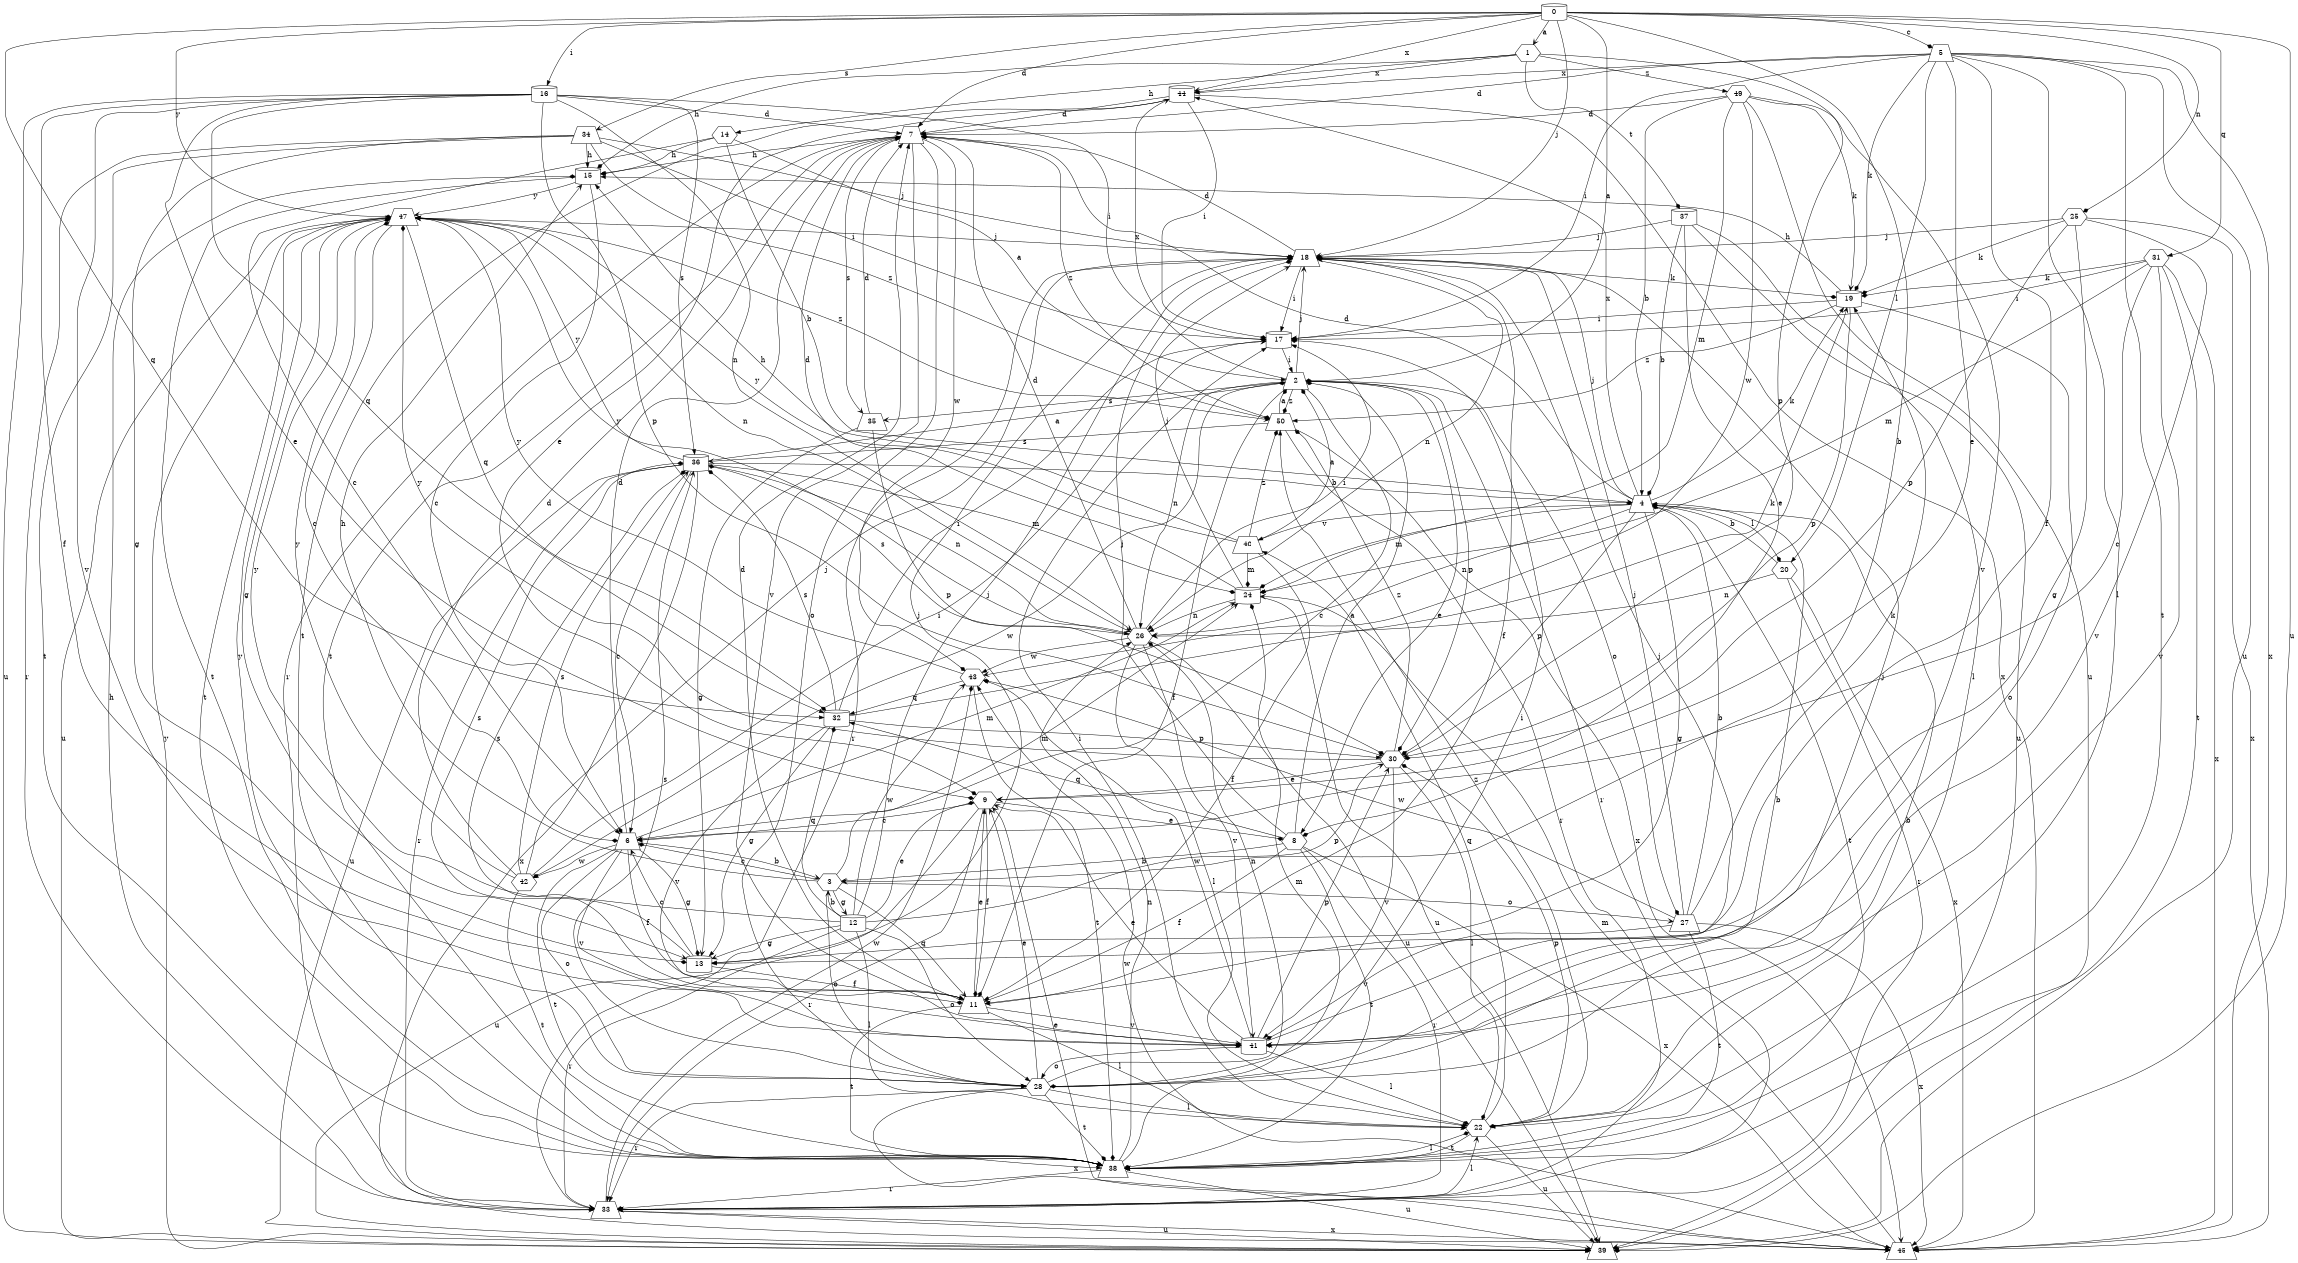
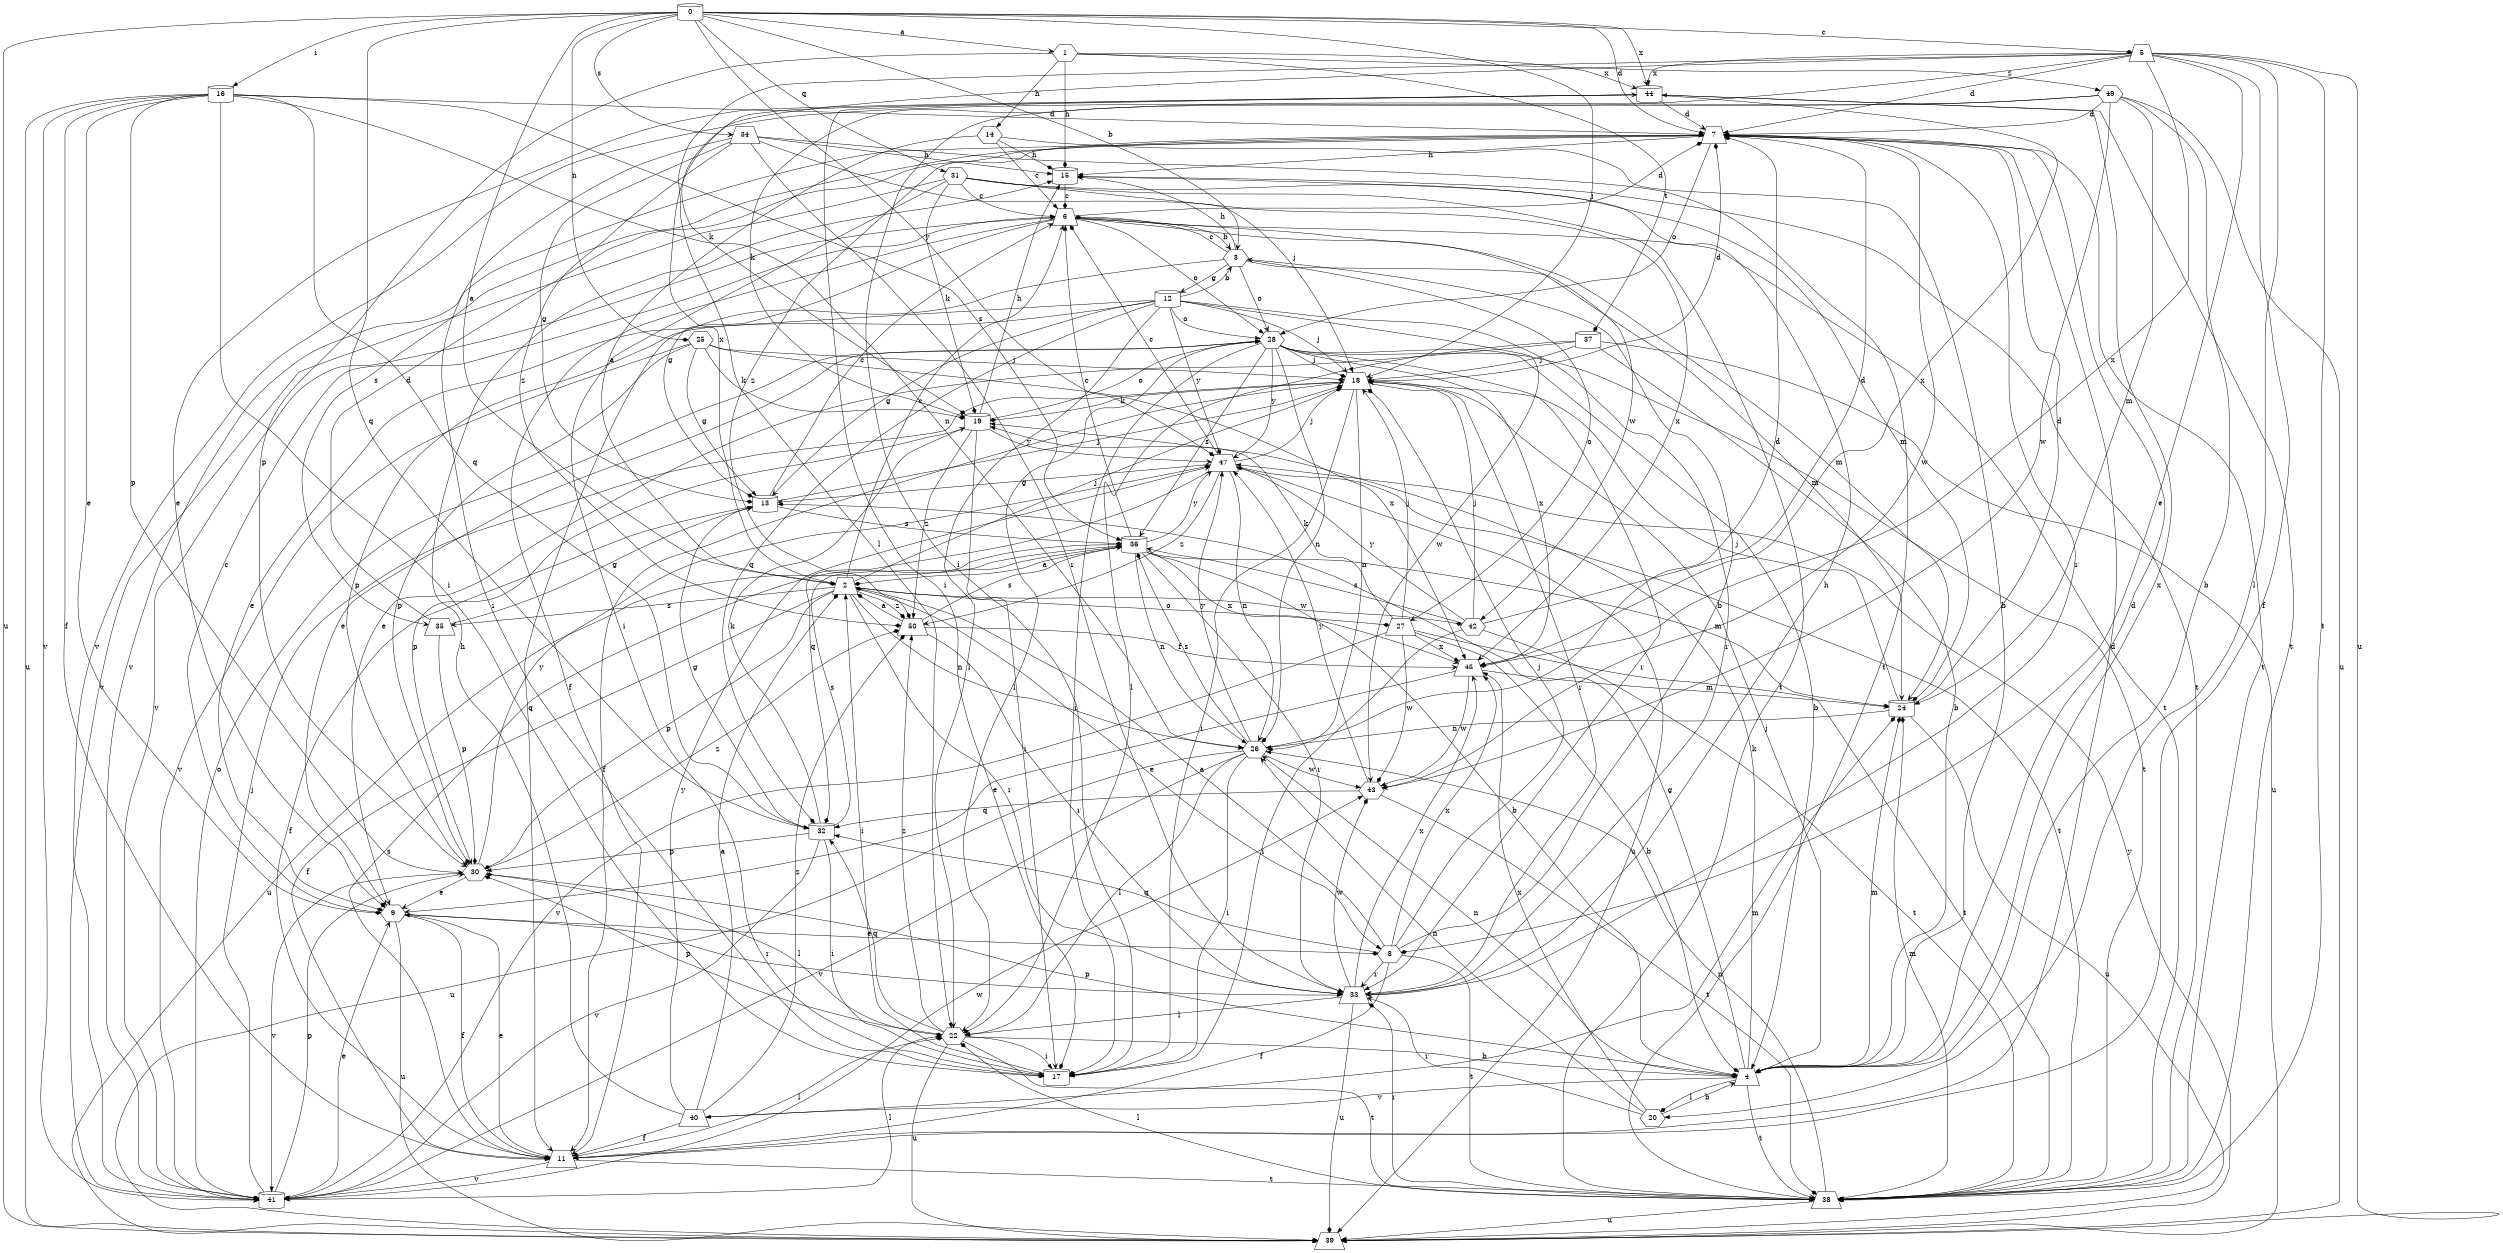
edge "15" -> "47": now "19" -> "47"
edge "42" -> "17": arrowhead vee -> diamond
edge "22" -> "40": now "22" -> "32"
edge "50" -> "45": label "x" -> "f"
